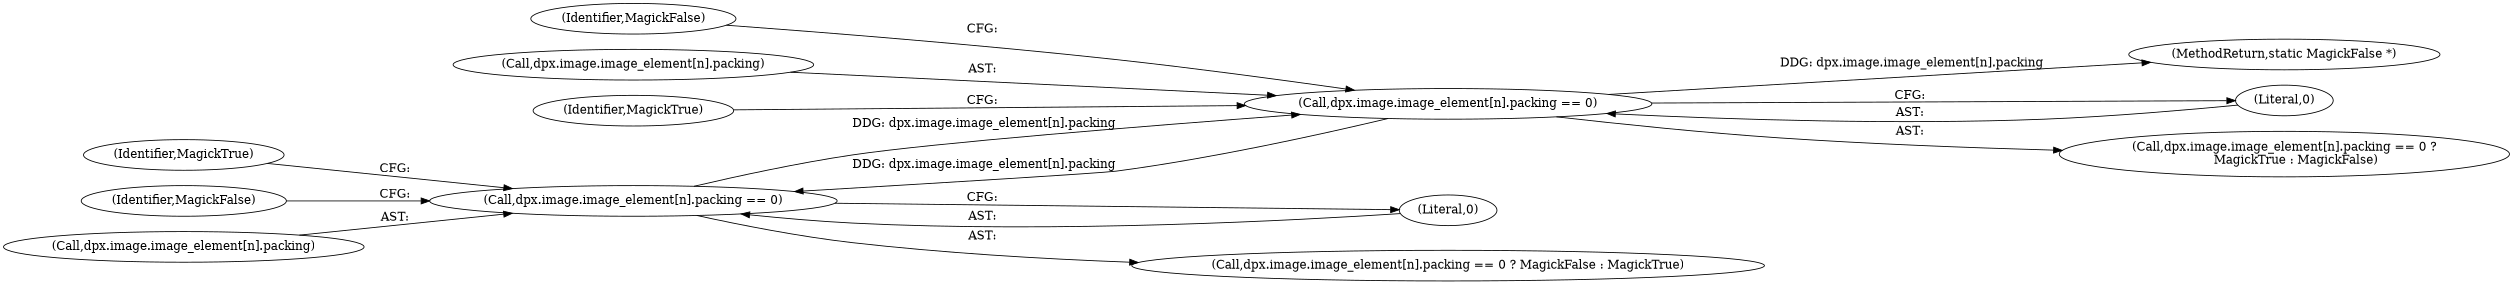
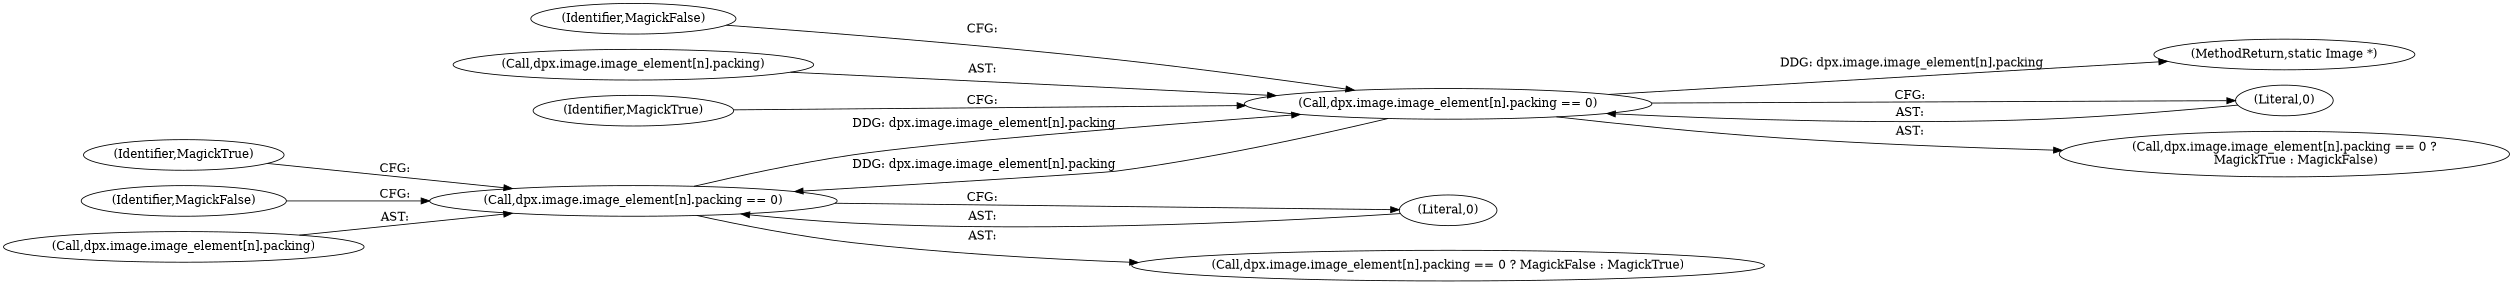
node "(MethodReturn,static MagickFalse *)": label "(MethodReturn,static MagickFalse *)" -> "(MethodReturn,static Image *)"
